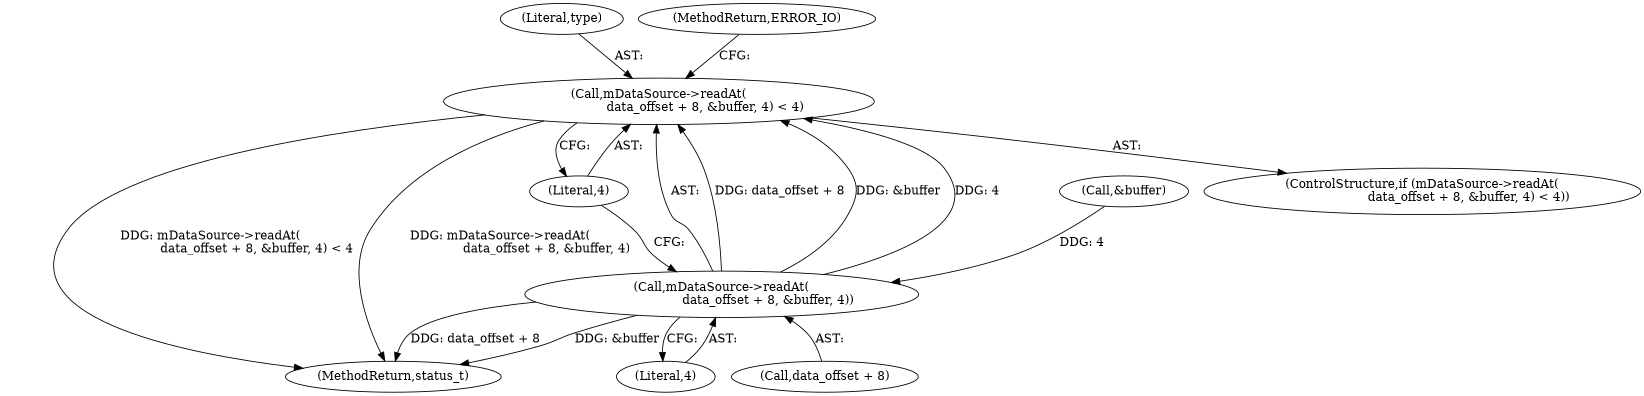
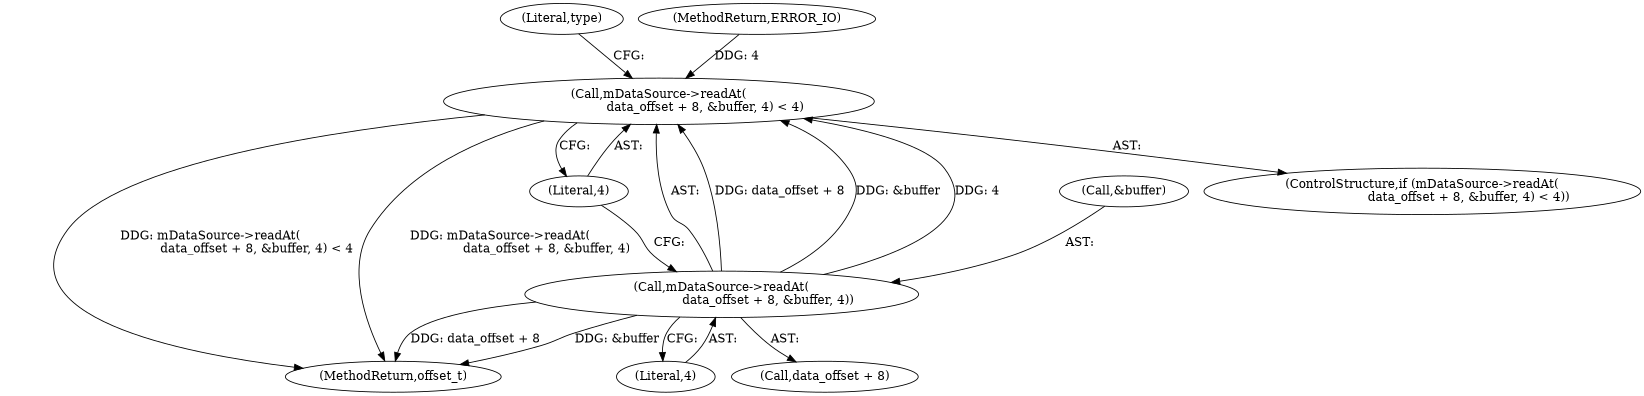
edge "(Literal,type)" -> "(Call,mDataSource->readAt( data_offset + 8, &buffer, 4) < 4)": label "AST: " -> "CFG: "
edge "(MethodReturn,ERROR_IO)" -> "(Call,mDataSource->readAt( data_offset + 8, &buffer, 4) < 4)": label "CFG: " -> "DDG: 4"
edge "(Call,&buffer)" -> "(Call,mDataSource->readAt( data_offset + 8, &buffer, 4))": label "DDG: 4" -> "AST: "
edge "(Call,data_offset + 8)" -> "(Call,mDataSource->readAt( data_offset + 8, &buffer, 4))": reversed
node "(MethodReturn,status_t)": label "(MethodReturn,status_t)" -> "(MethodReturn,offset_t)"
